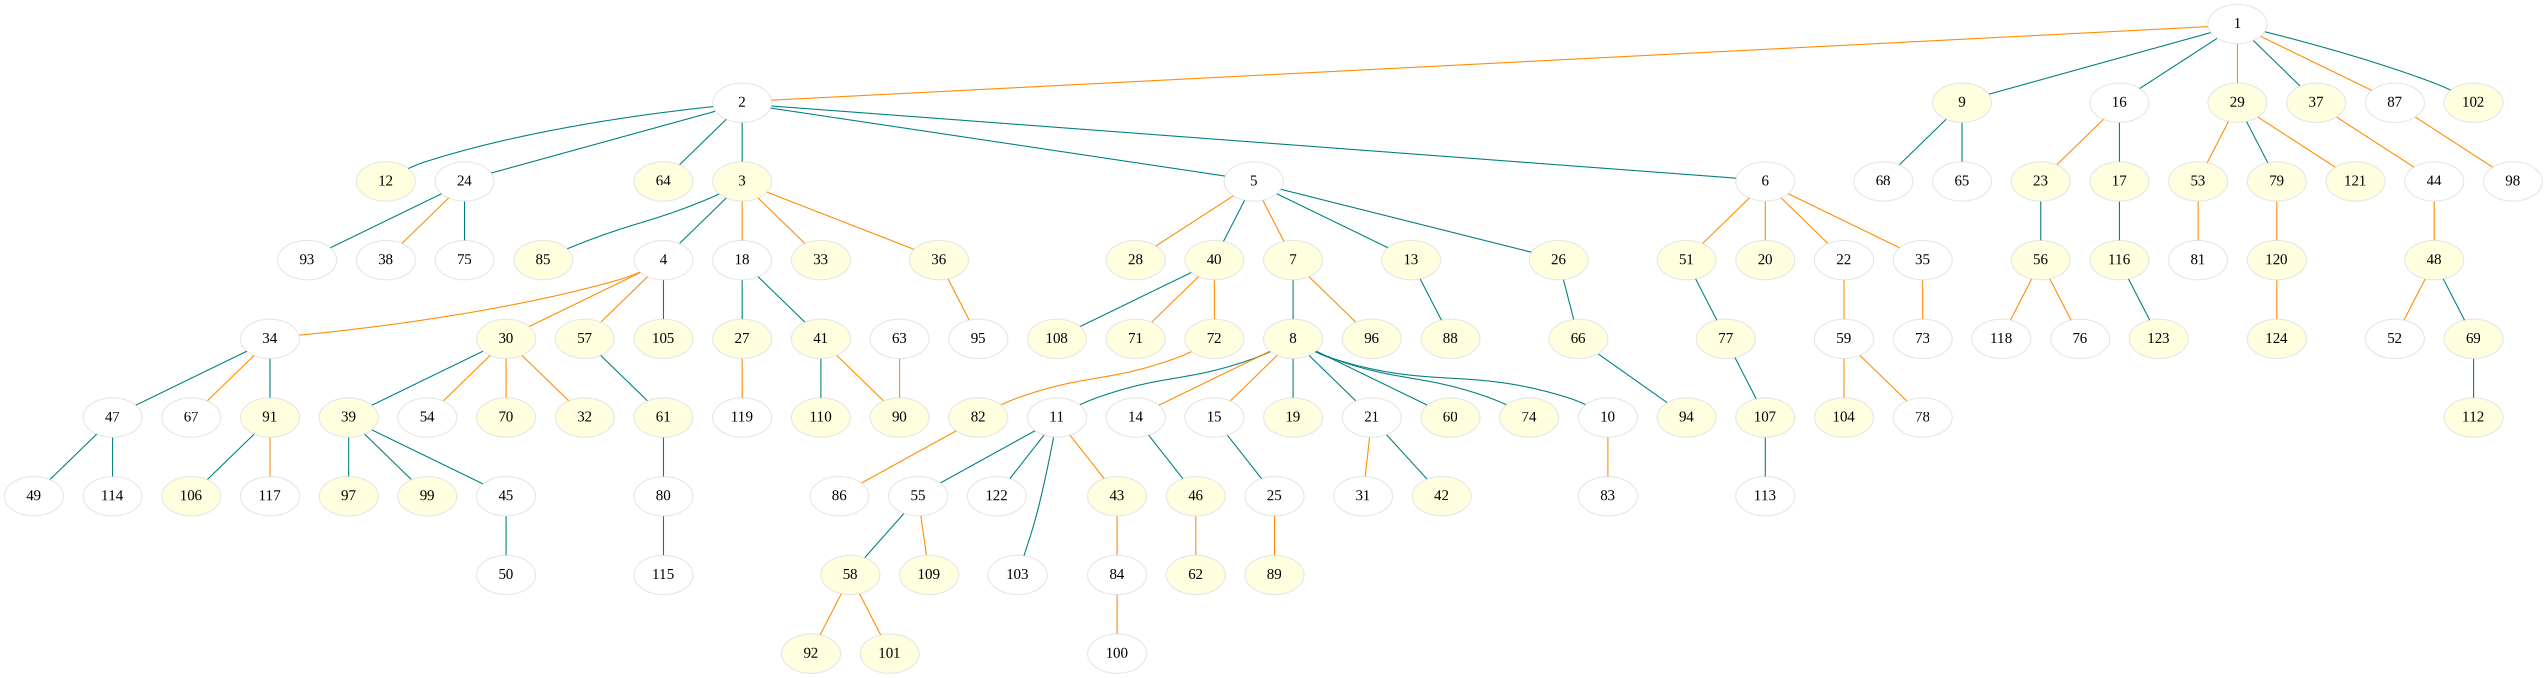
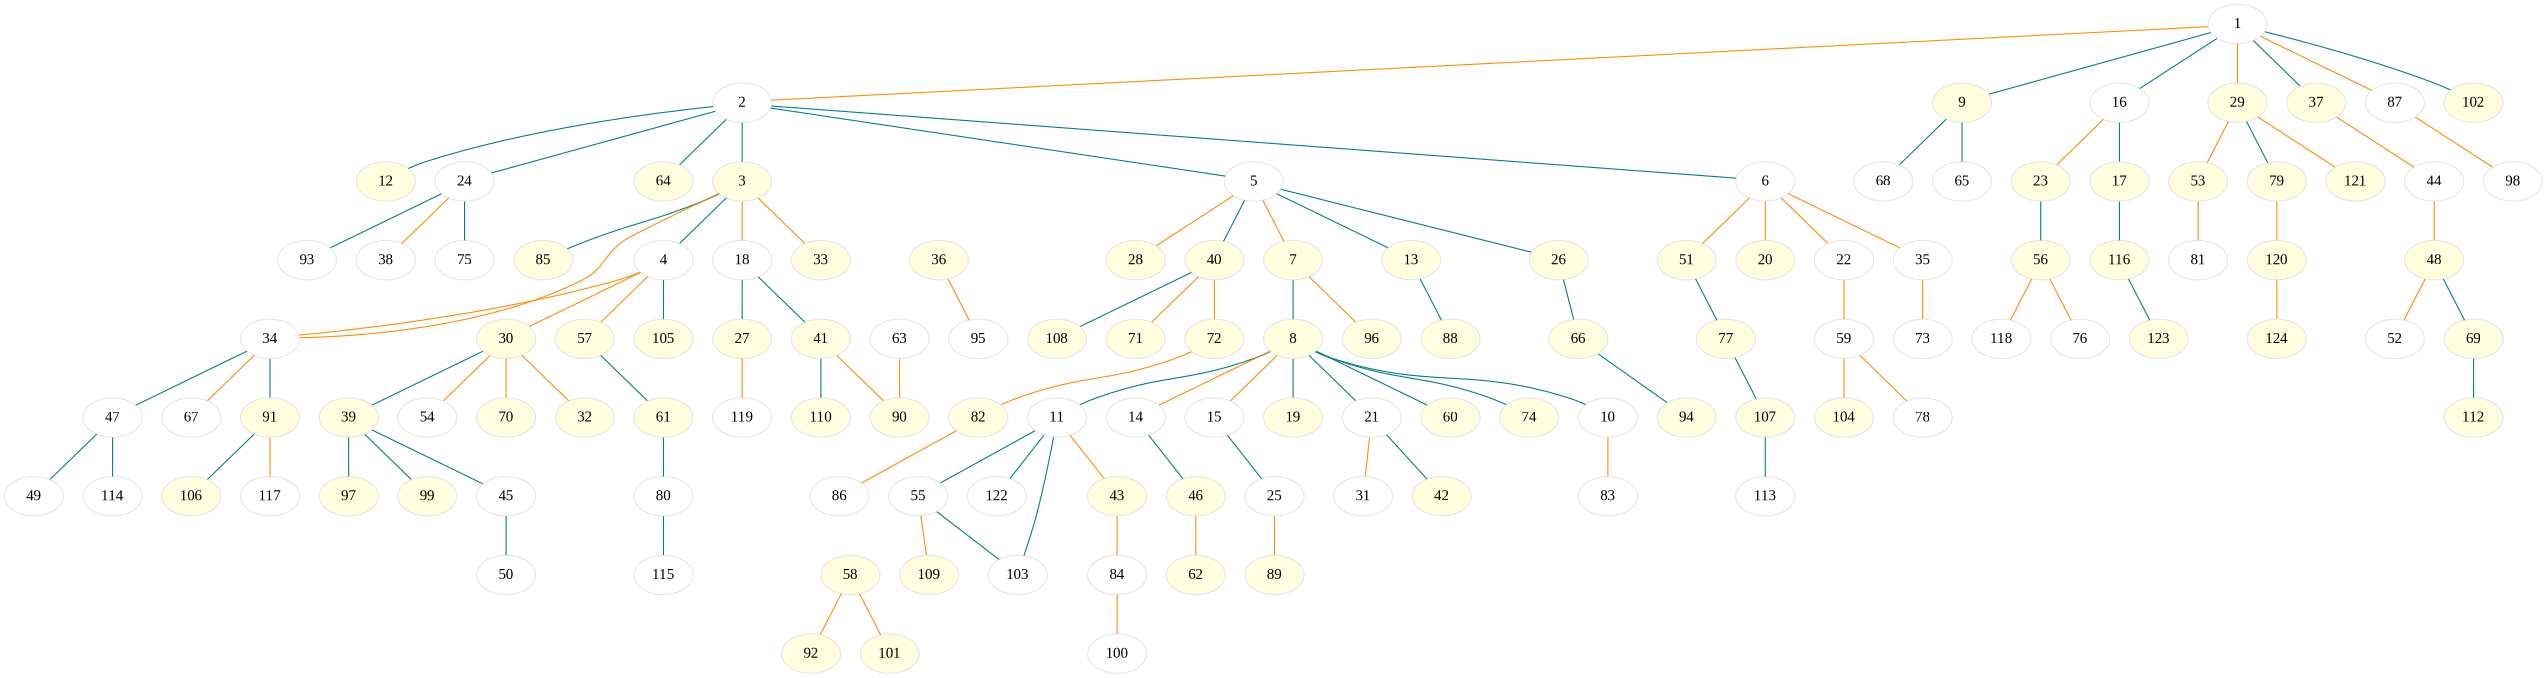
edge "3" -- "36": now "3" -- "34"
edge "55" -- "58": now "55" -- "103"
